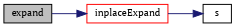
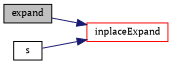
edge "inplaceExpand" -> "s": reversed
